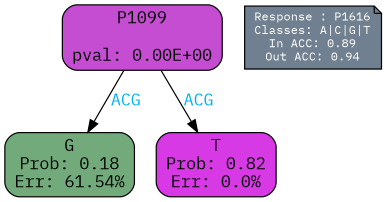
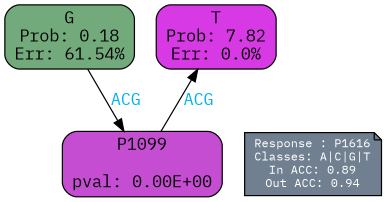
edge "P1099 pval: 0.00E+00" -> "G Prob: 0.18 Err: 61.54%": reversed
node "T Prob: 0.82 Err: 0.0%": label "T Prob: 0.82 Err: 0.0%" -> "T Prob: 7.82 Err: 0.0%"
